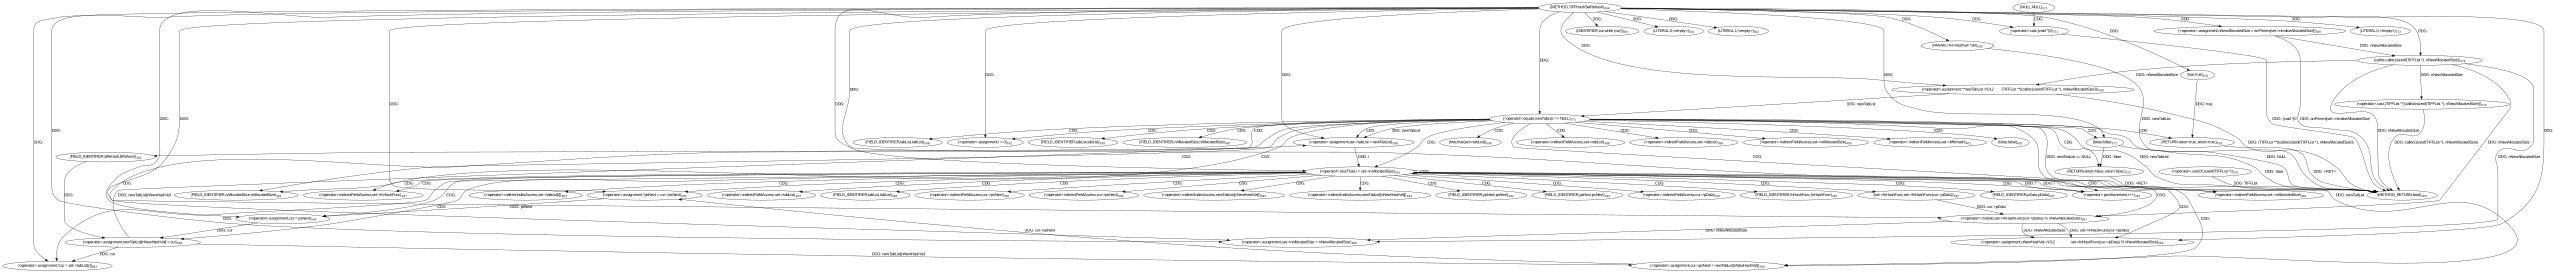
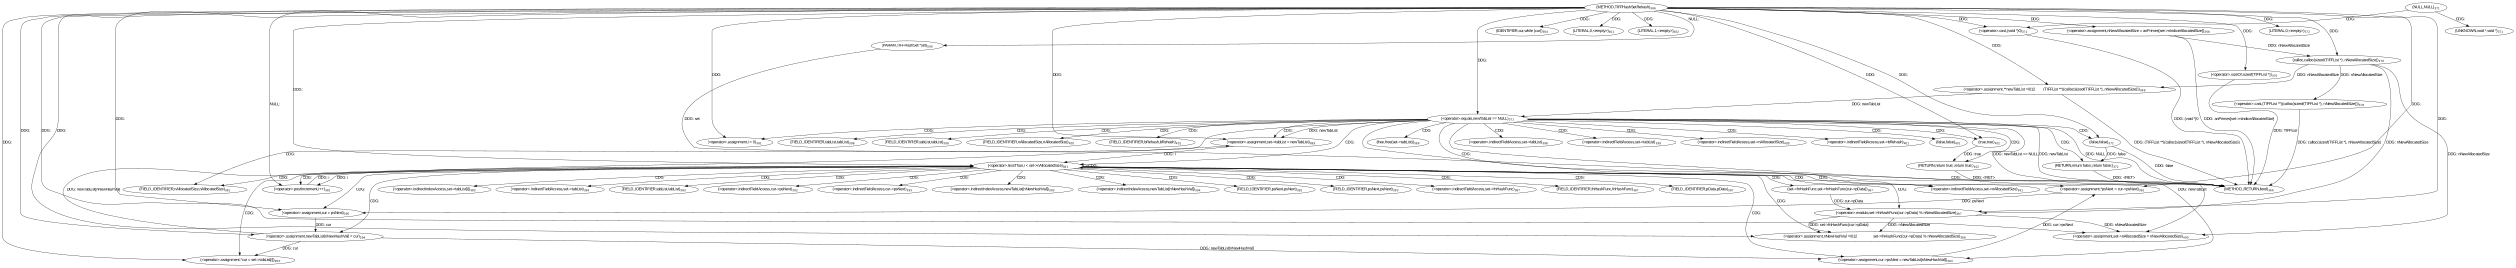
edge "(METHOD,TIFFHashSetRehash)" -> "(<operator>.sizeOf,sizeof(TIFFList *))": added, label "DDG:"
edge "(METHOD,TIFFHashSetRehash)" -> "(PARAM,TIFFHashSet *set)": label "DDG: " -> "NULL: "
node "(UNKNOWN,void *,void *)": added
edge "(METHOD,TIFFHashSetRehash)" -> "(<operator>.postIncrement,i++)": label "DDG: " -> "NULL: "
edge "(calloc,calloc(sizeof(TIFFList *), nNewAllocatedSize))" -> "(METHOD_RETURN,bool)": removed, label "DDG: nNewAllocatedSize"
edge "(PARAM,TIFFHashSet *set)" -> "(METHOD_RETURN,bool)": label "DDG: newTabList" -> "DDG: set"
edge "(<operator>.equals,newTabList == NULL)" -> "(<operator>.indirectFieldAccess,set->fnHashFunc)": now "(<operator>.equals,newTabList == NULL)" -> "(true,true)"
node "(<operator>.indirectFieldAccess,cur->pData)": removed
edge "(FIELD_IDENTIFIER,bRehash,bRehash)" -> "(<operator>.assignment,newTabList[nNewHashVal] = cur)": now "(METHOD,TIFFHashSetRehash)" -> "(<operator>.assignment,newTabList[nNewHashVal] = cur)"
